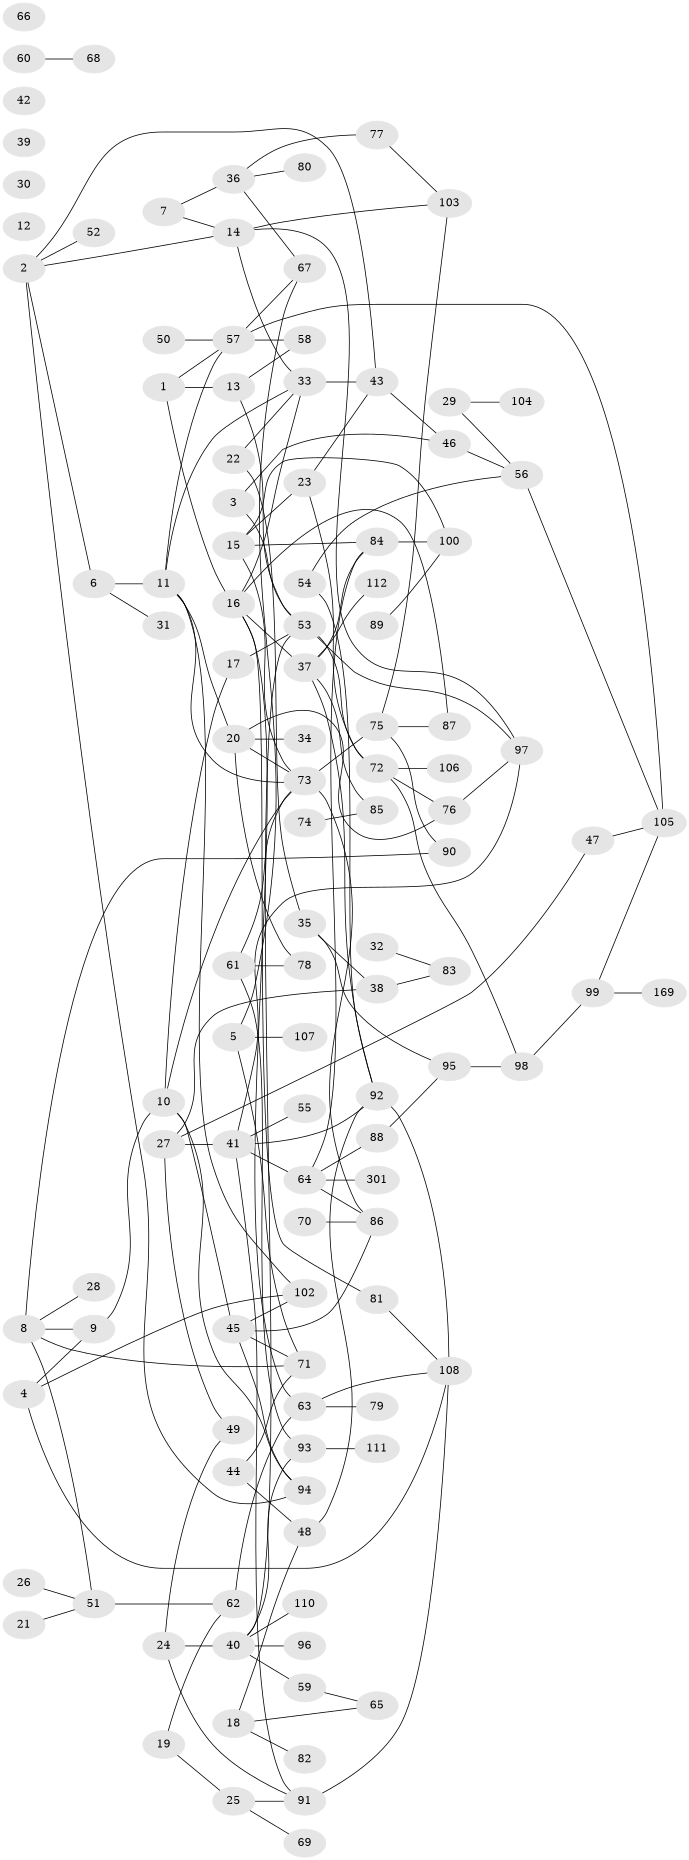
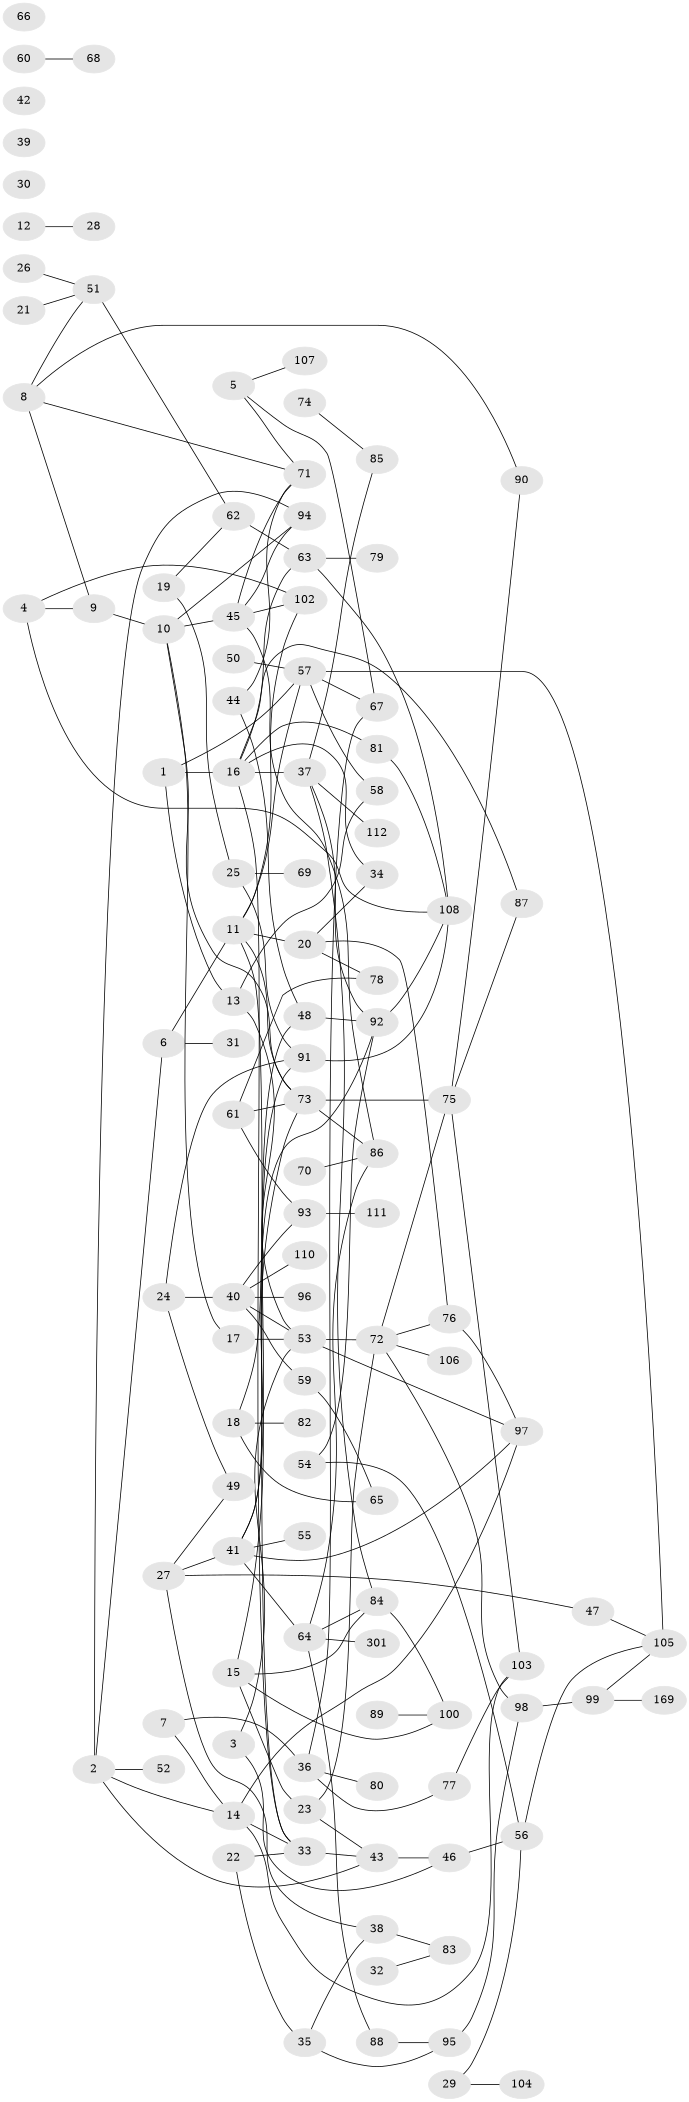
edge "20" -- "73": removed
edge "16" -- "34": added
edge "75" -- "72": added
edge "28" -- "8": now "28" -- "12"
